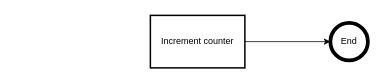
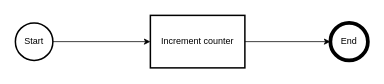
node "Start": added
edge "Start" -> "Increment counter": added
